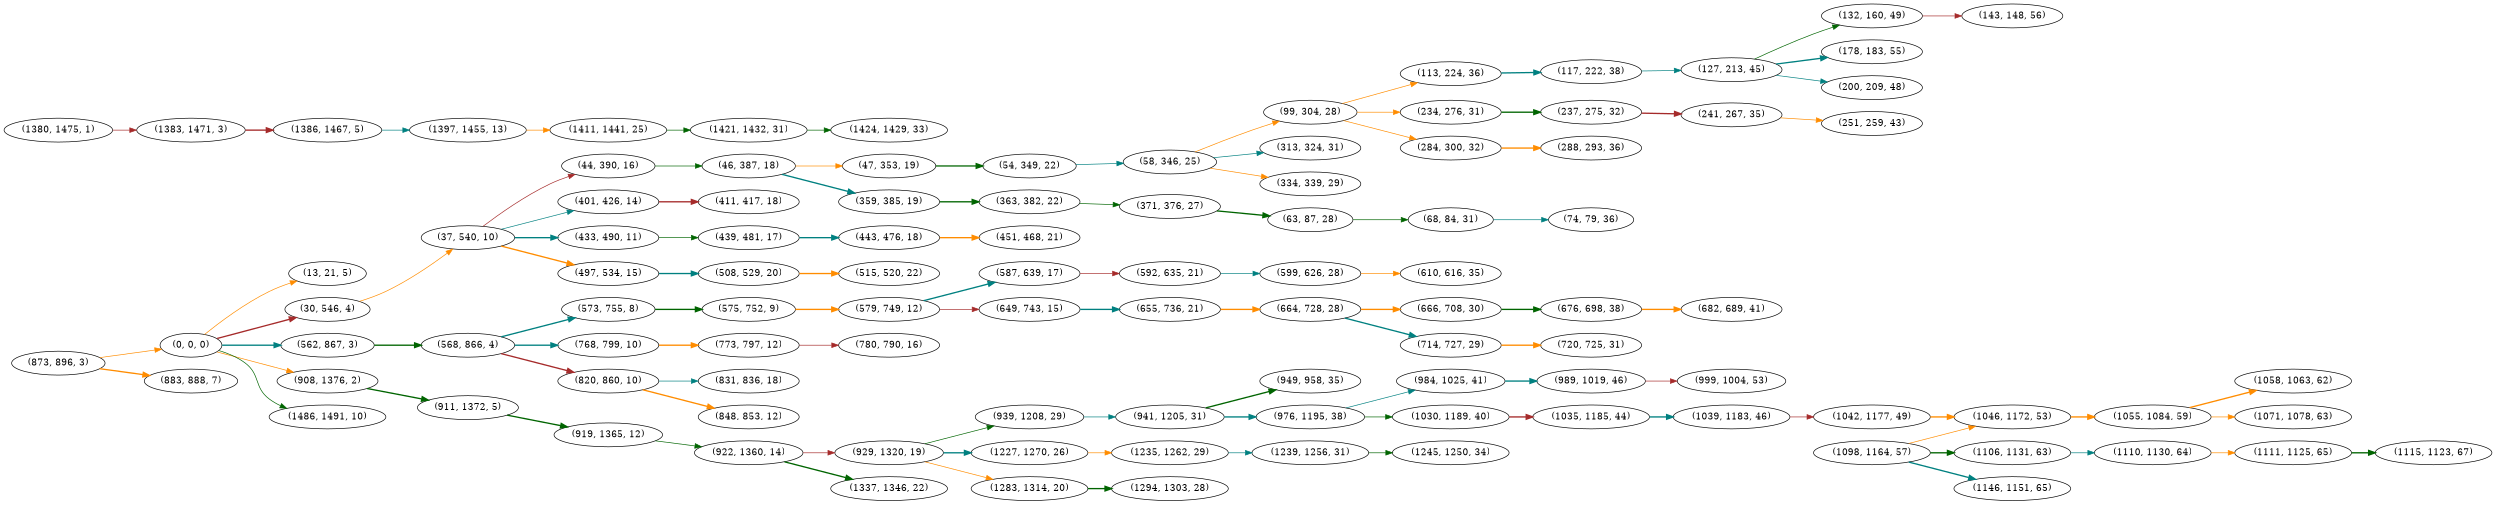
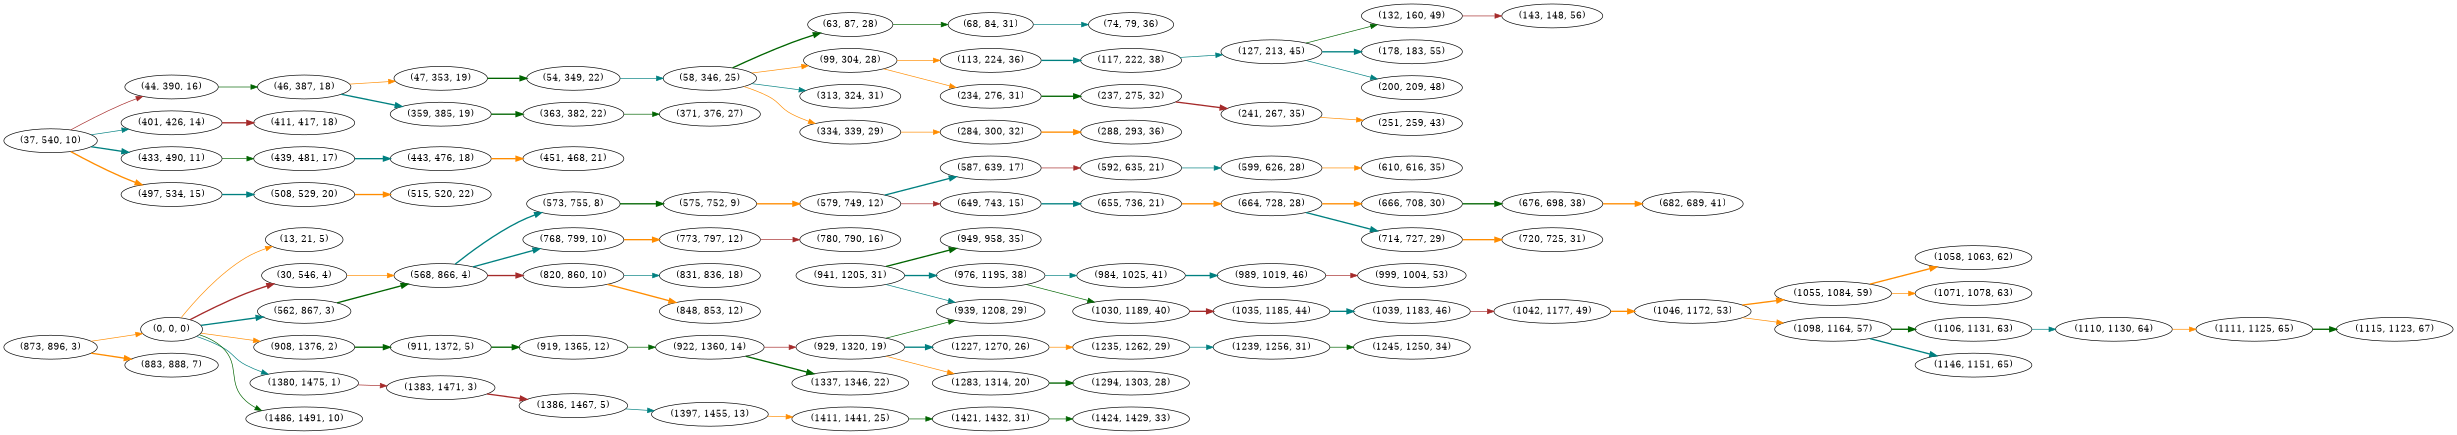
edge "(99, 304, 28)" -> "(284, 300, 32)": now "(334, 339, 29)" -> "(284, 300, 32)"
edge "(371, 376, 27)" -> "(63, 87, 28)": now "(58, 346, 25)" -> "(63, 87, 28)"
edge "(30, 546, 4)" -> "(37, 540, 10)": now "(30, 546, 4)" -> "(568, 866, 4)"
edge "(0, 0, 0)" -> "(1380, 1475, 1)": added
edge "(939, 1208, 29)" -> "(941, 1205, 31)": reversed
edge "(1098, 1164, 57)" -> "(1046, 1172, 53)": reversed
